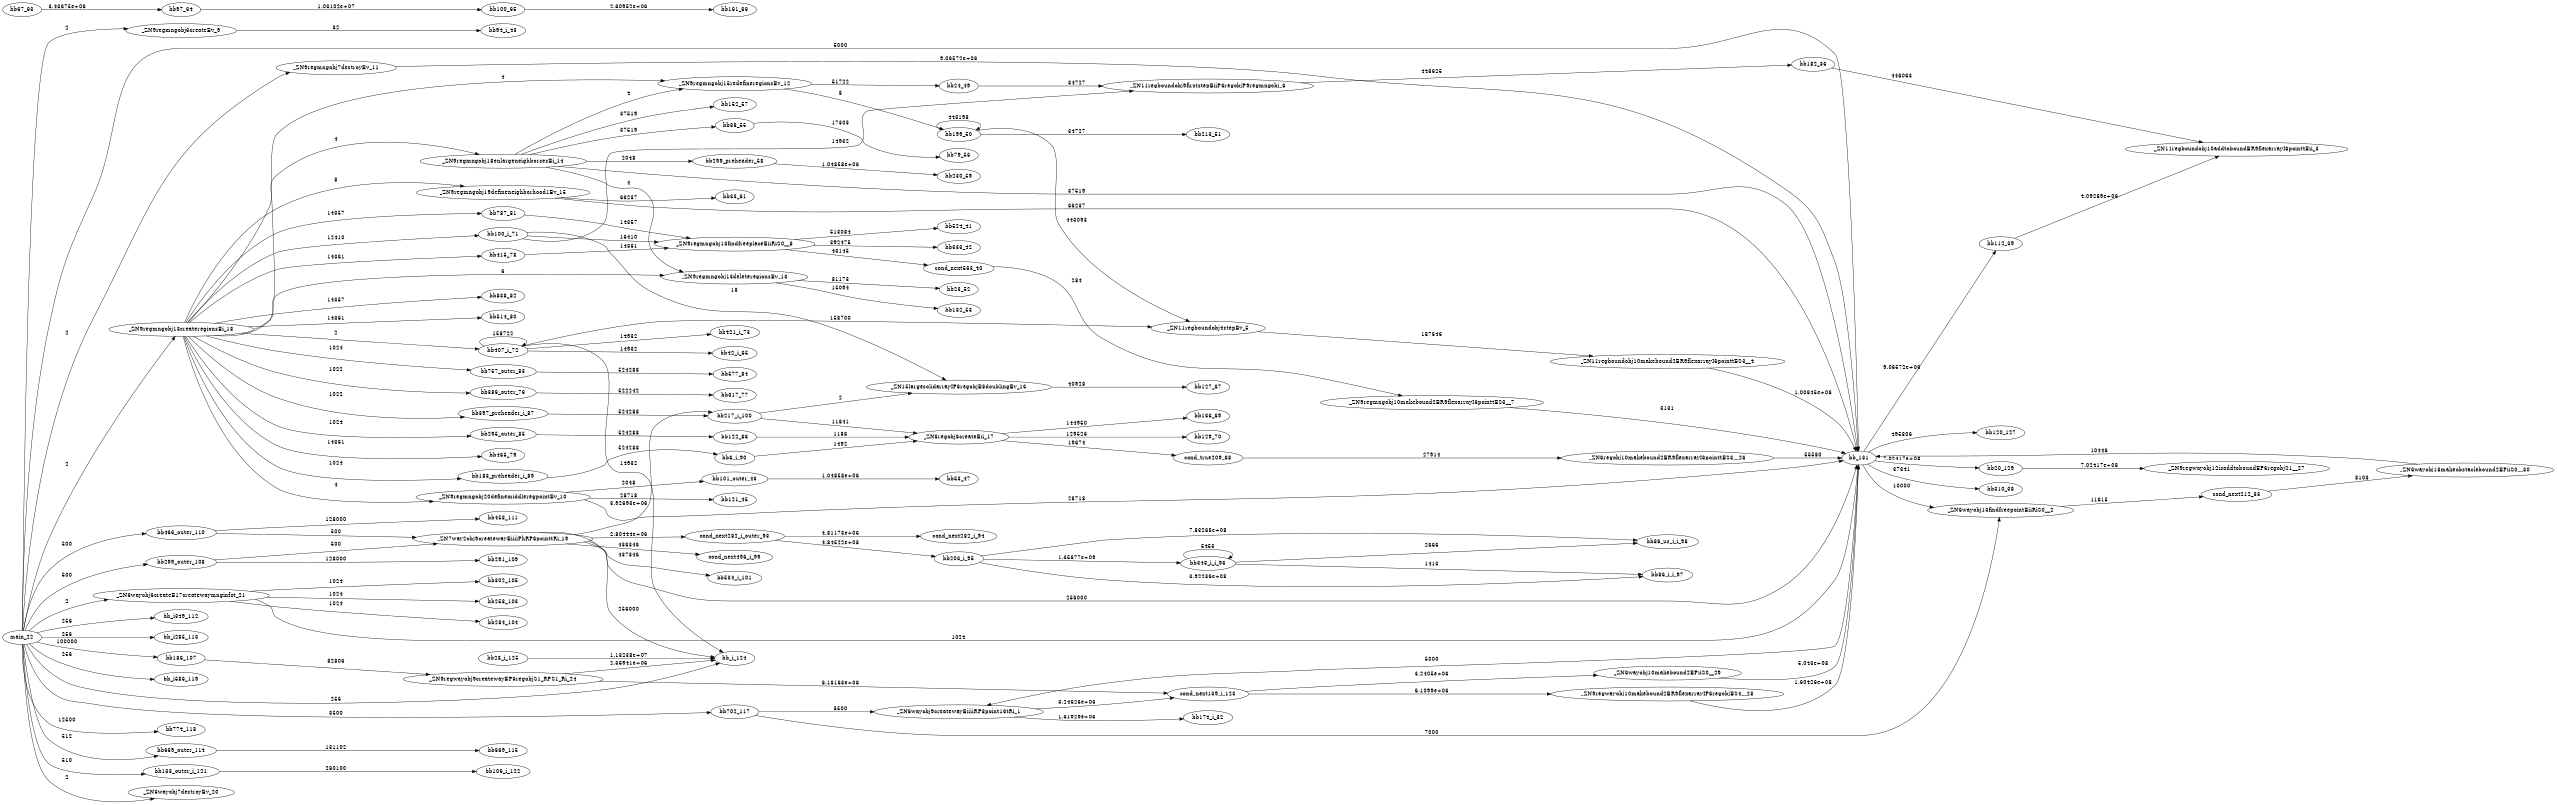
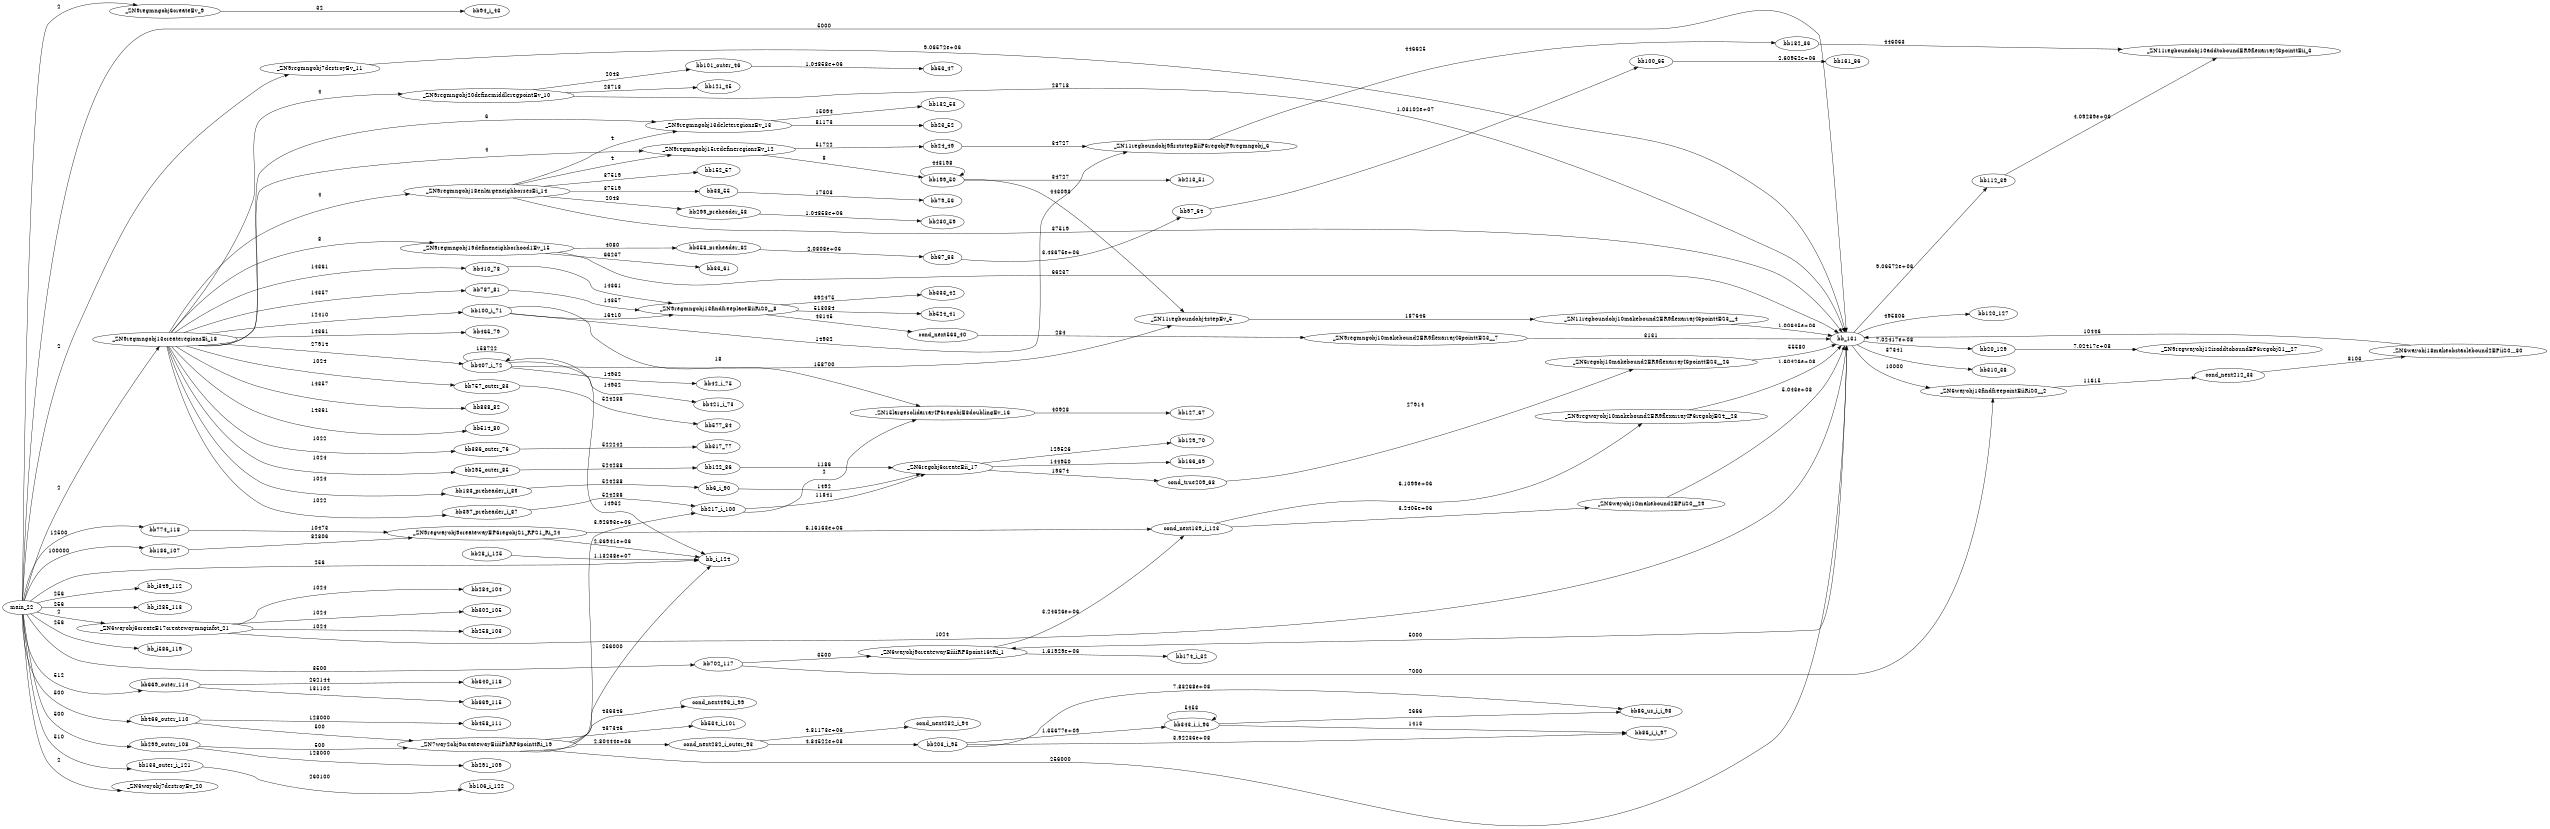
node "bb358_preheader_62": added
node "bb415_78": label "bb415_78" -> "bb410_78"
edge "_ZN9regmngobj13createregionsEi_18" -> "bb407_i_72": label "2" -> "27914"
node "bb42_i_65": label "bb42_i_65" -> "bb42_i_75"
edge "bb774_118" -> "_ZN9regwayobj9createwayEP6regobjS1_RPS1_Ri_24": added, label "10473"
node "bb640_116": added
